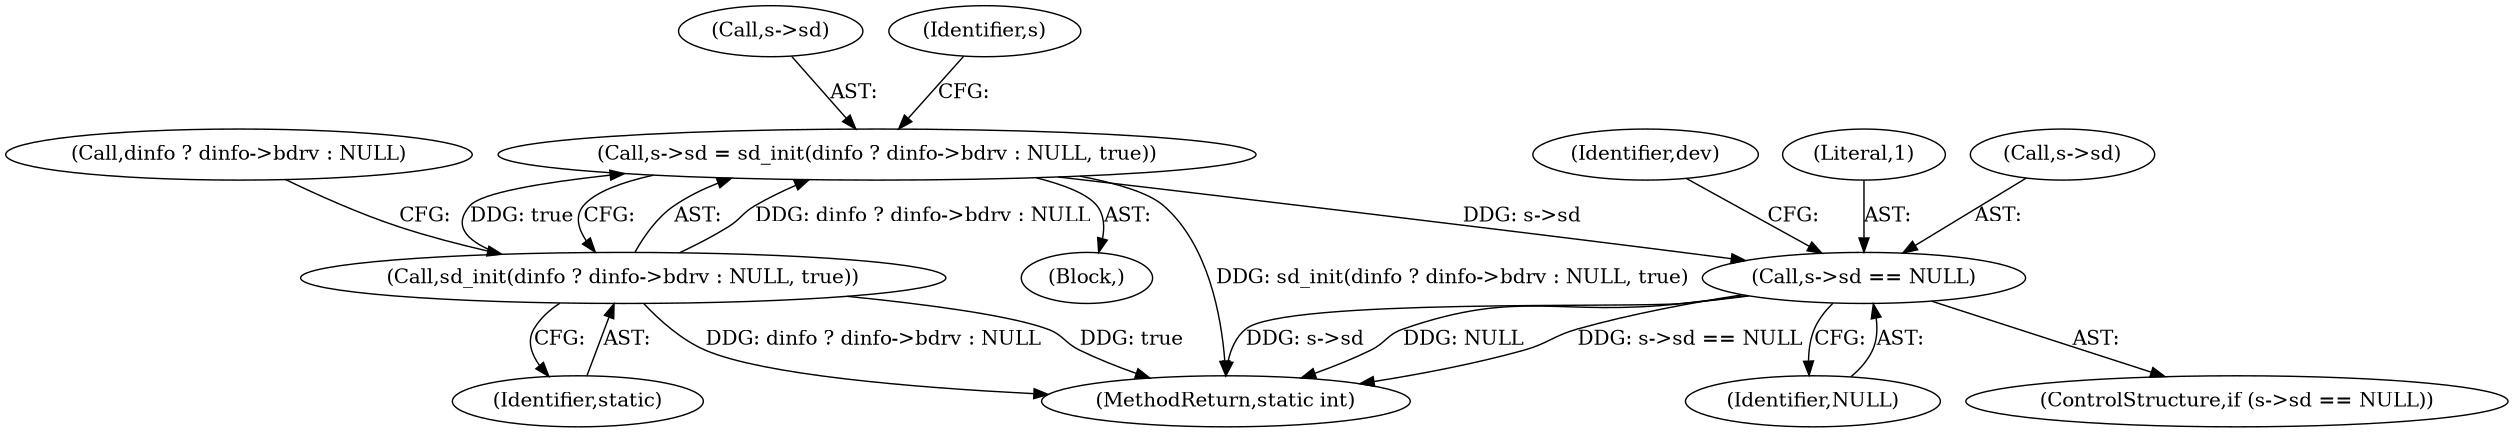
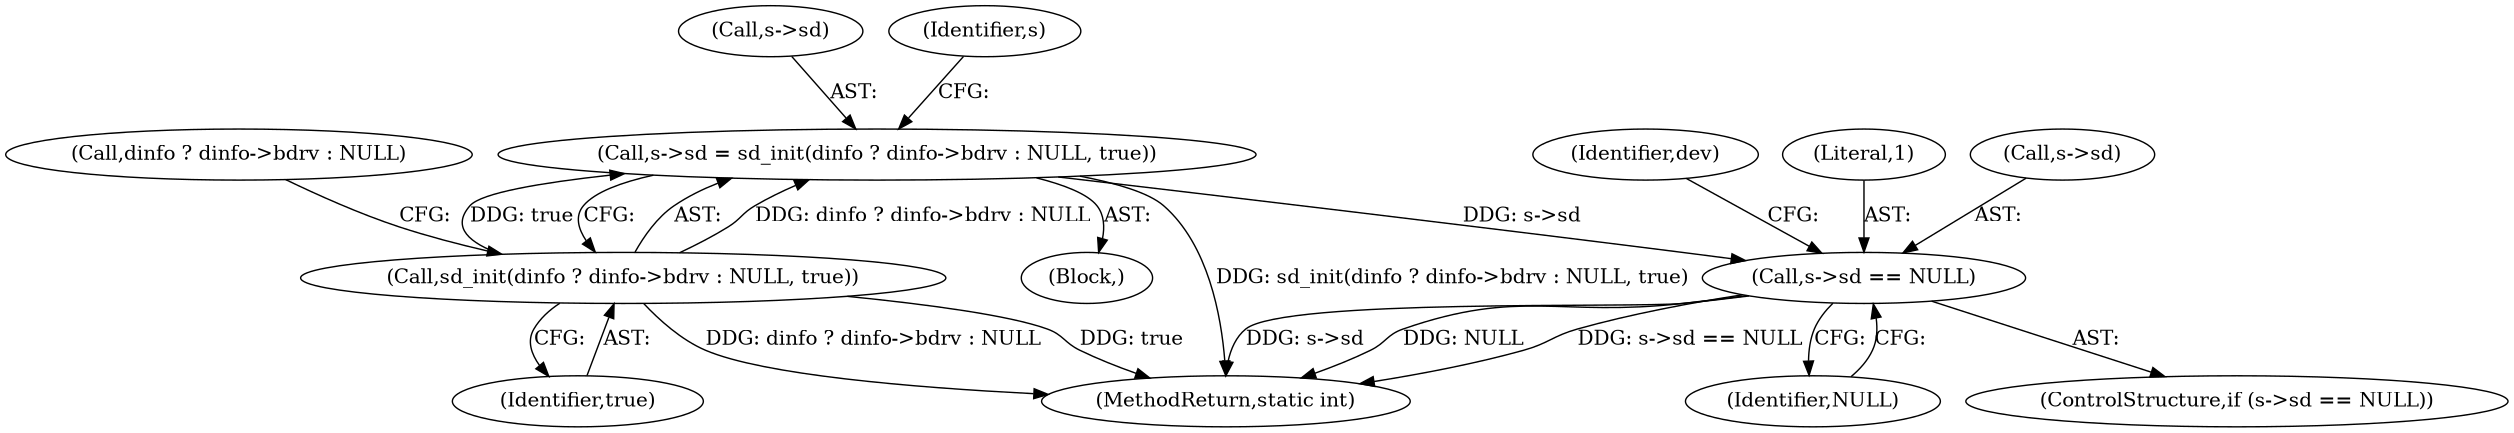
edge "(Identifier,NULL)" -> "(Call,s->sd == NULL)": label "AST: " -> "CFG: "
node "(Identifier,static)": label "(Identifier,static)" -> "(Identifier,true)"
